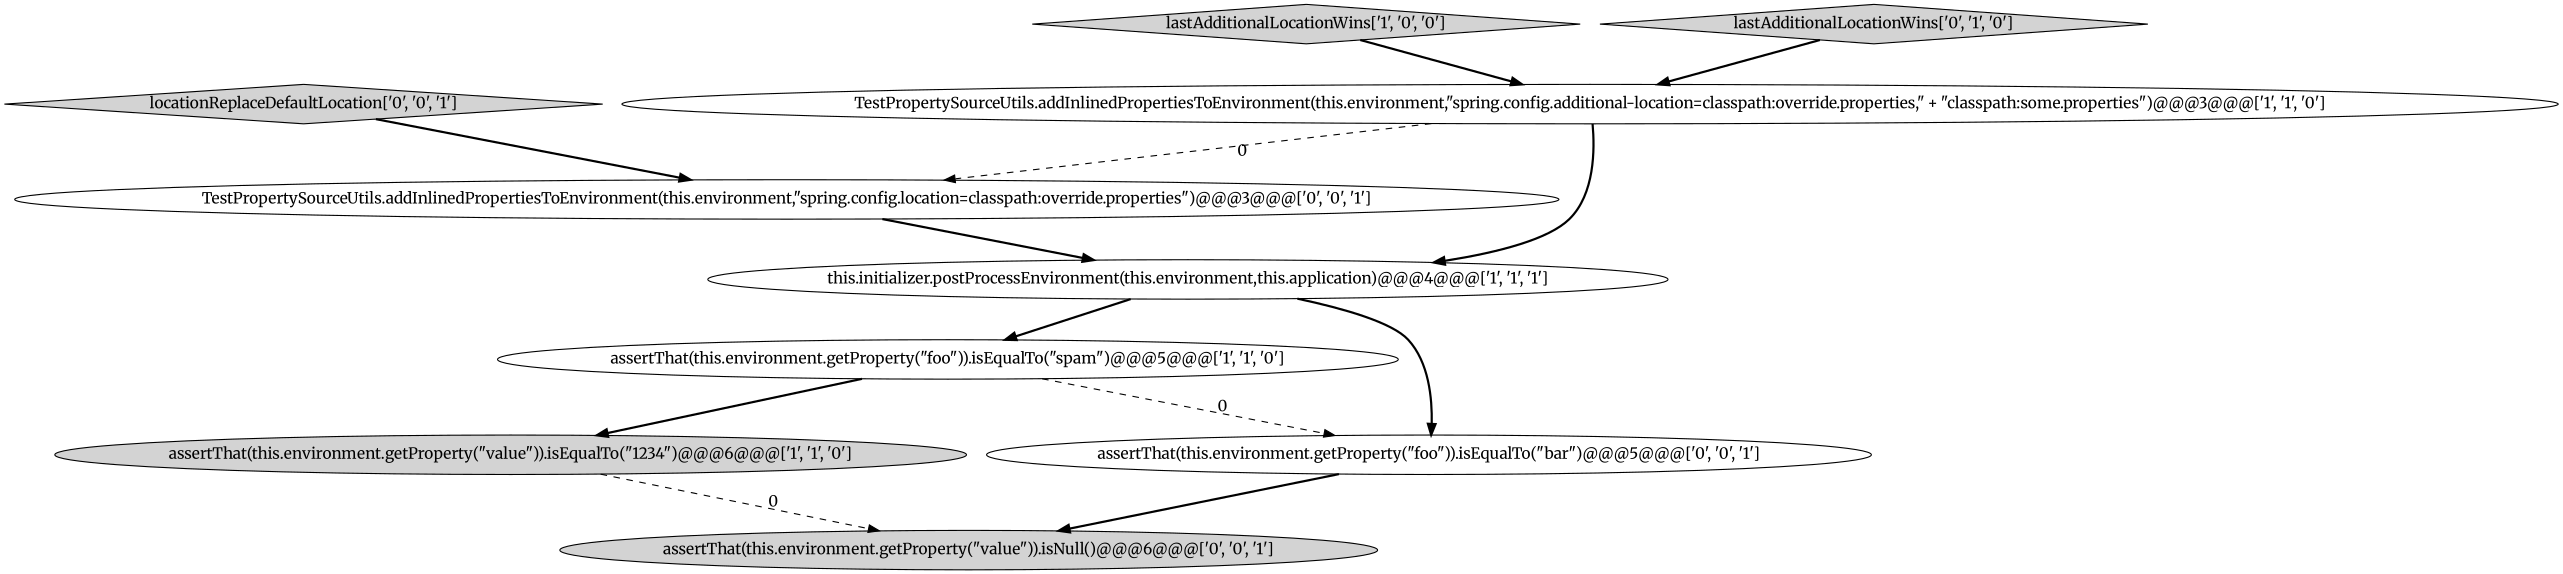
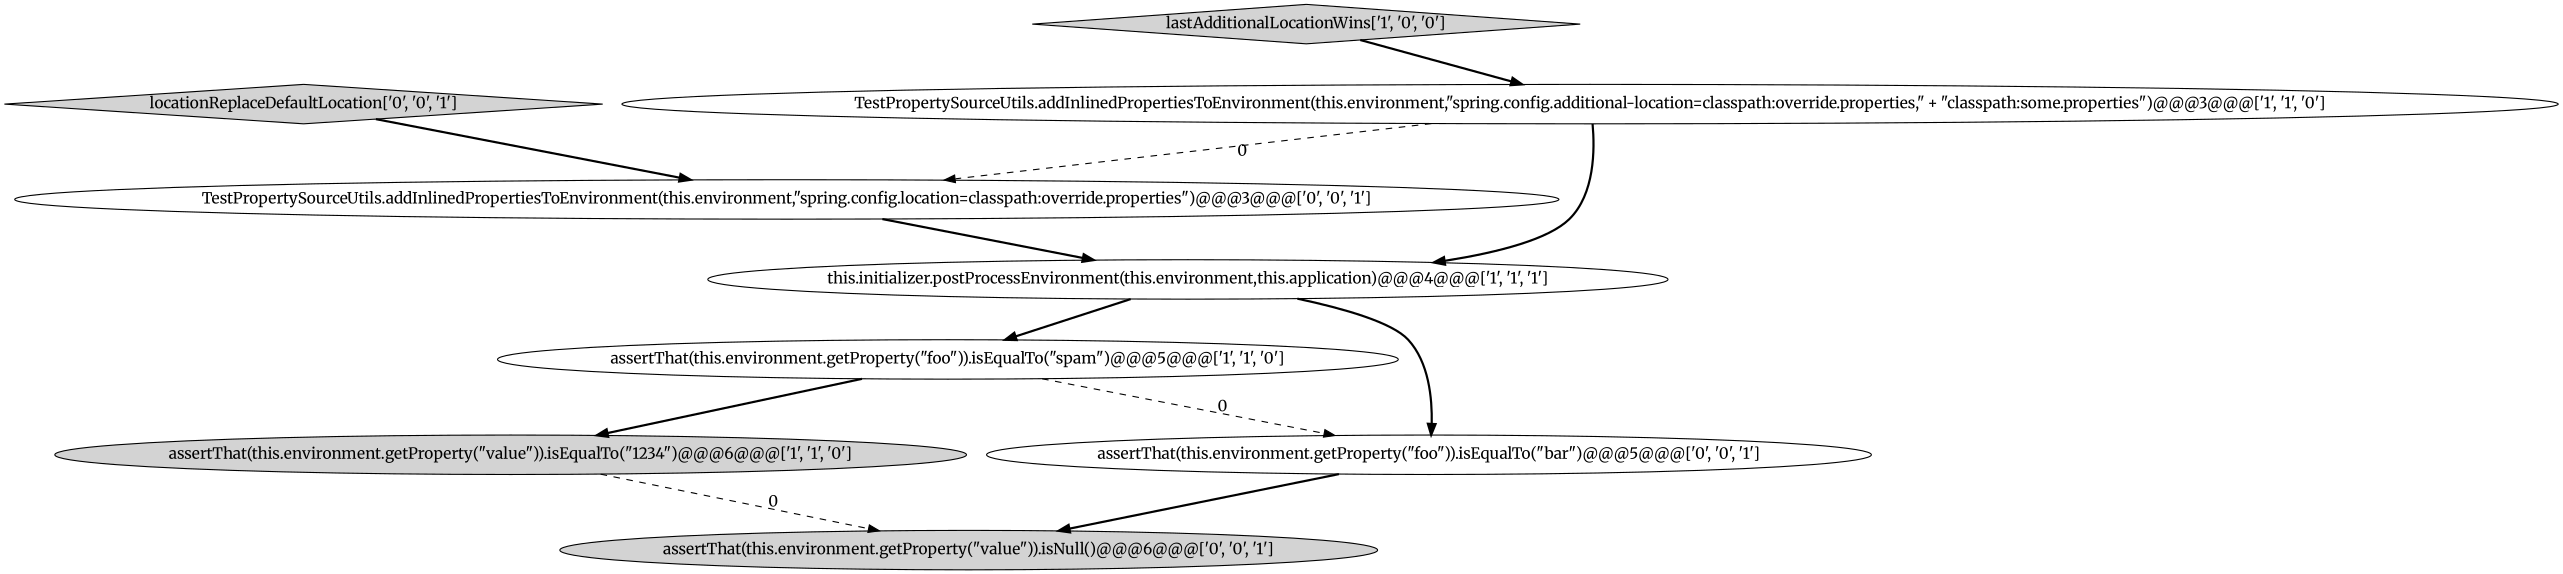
node "lastAdditionalLocationWins['0', '1', '0']": removed
